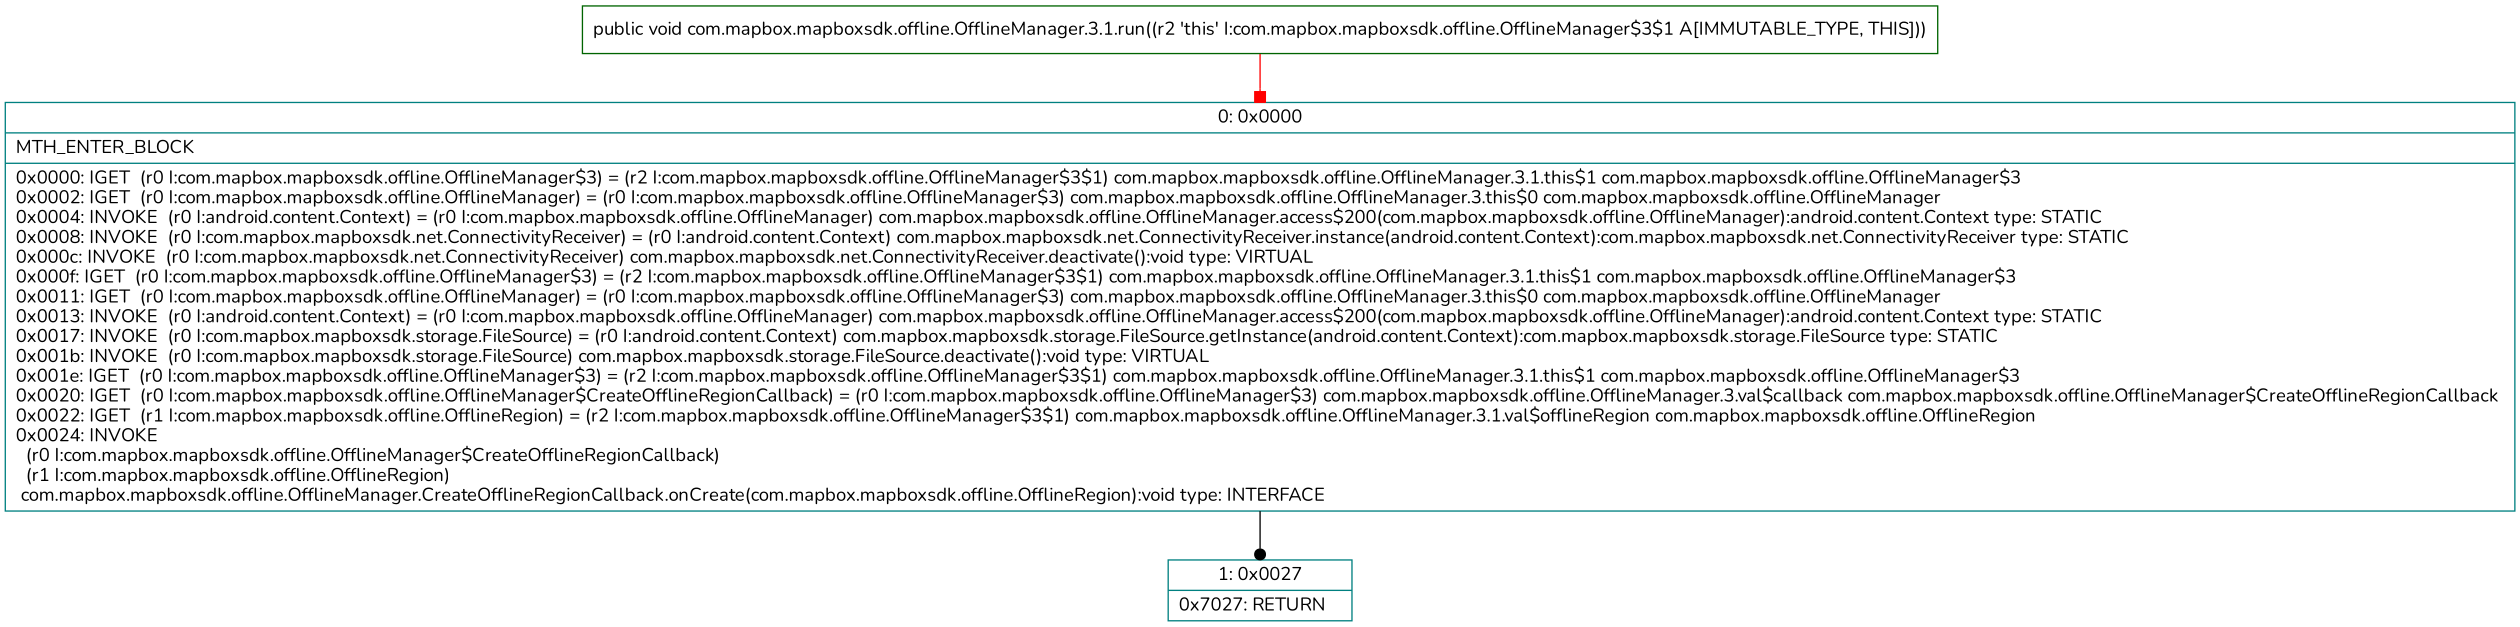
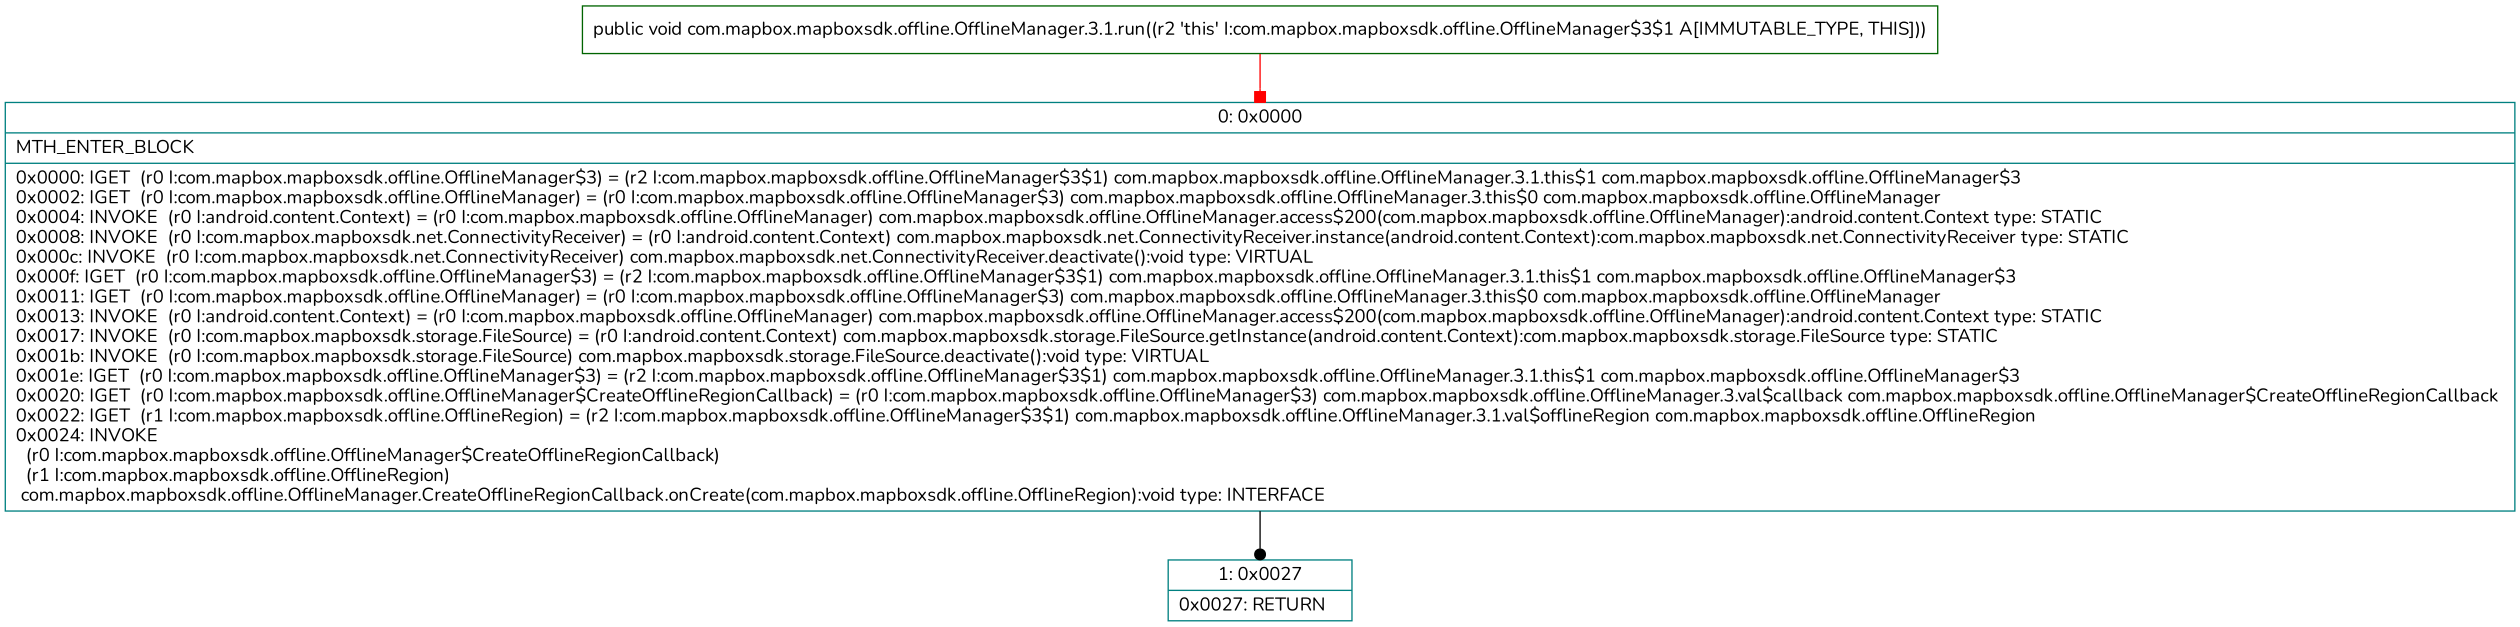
node "1: 0x0027": text "0x7027: RETURN" -> "0x0027: RETURN"
